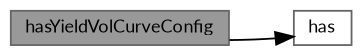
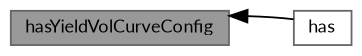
edge "hasYieldVolCurveConfig" -> "has": reversed
